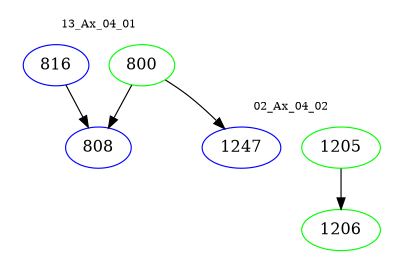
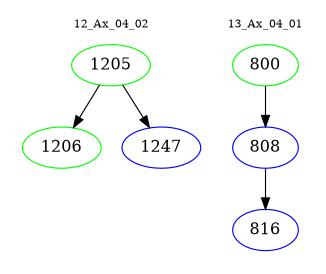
edge "816" -> "808": reversed
edge "800" -> "1247": now "1205" -> "1247"
cluster "02_Ax_04_02": label "02_Ax_04_02" -> "12_Ax_04_02"
